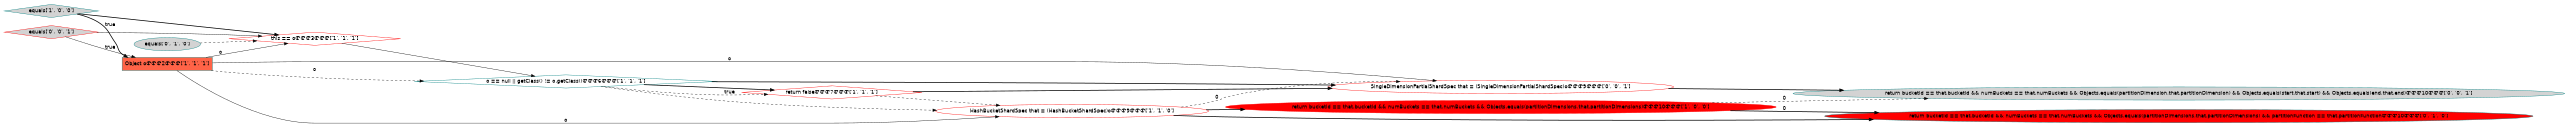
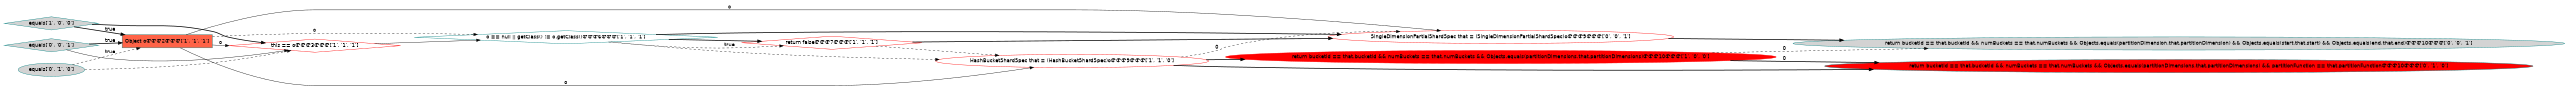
node "equals['0', '0', '1']": color red -> teal
edge "equals['0', '0', '1']" -> "Object o@@@2@@@['1', '1', '1']": style solid -> bold
edge "equals['0', '1', '0']" -> "Object o@@@2@@@['1', '1', '1']": added, label "true"
